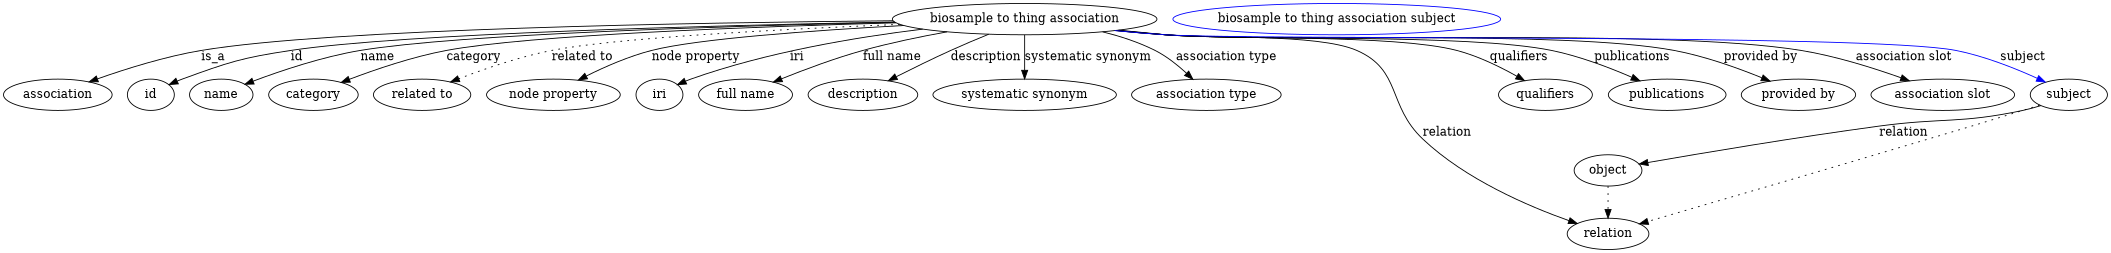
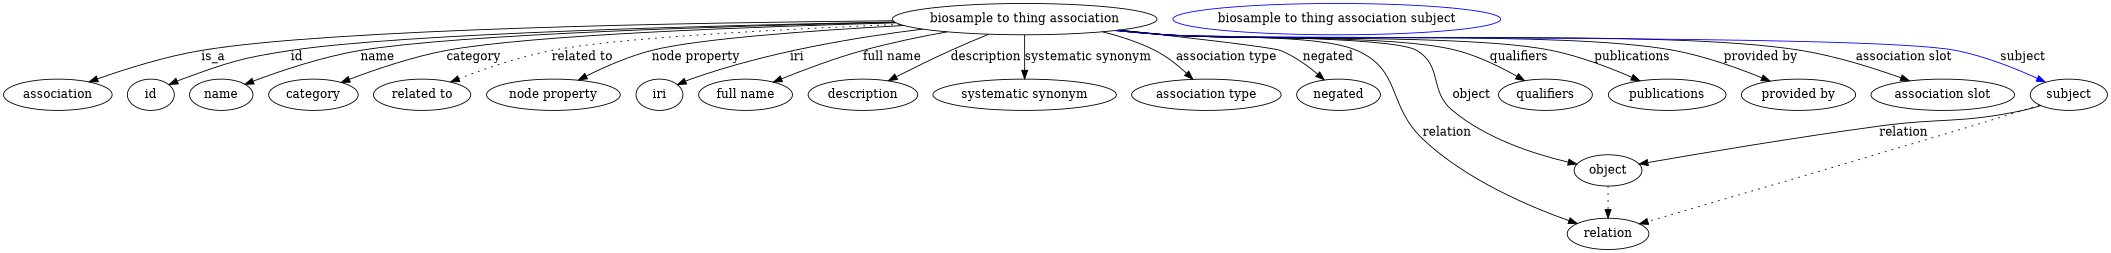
edge "biosample to thing association" -> "object": added, label "object"
node "negated": added
